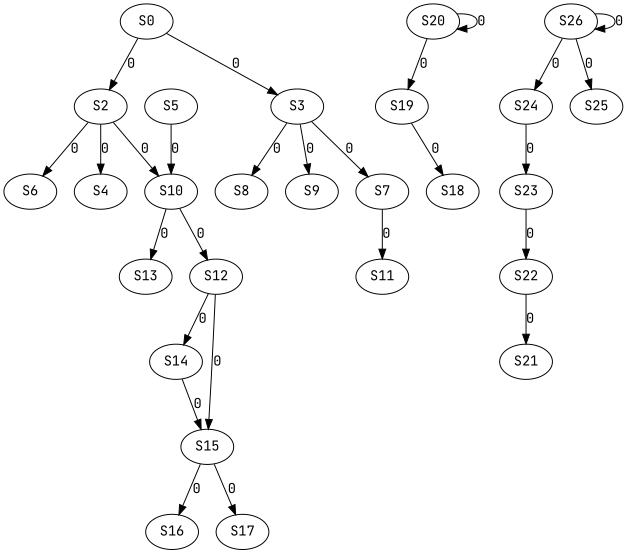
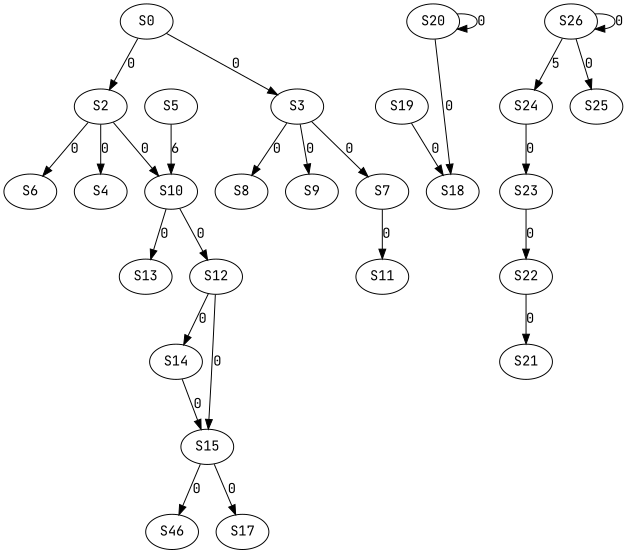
edge "S20" -> "S19": now "S20" -> "S18"
edge "S26" -> "S24": label "0" -> "5"
edge "S5" -> "S10": label "0" -> "6"
node "S16": label "S16" -> "S46"
